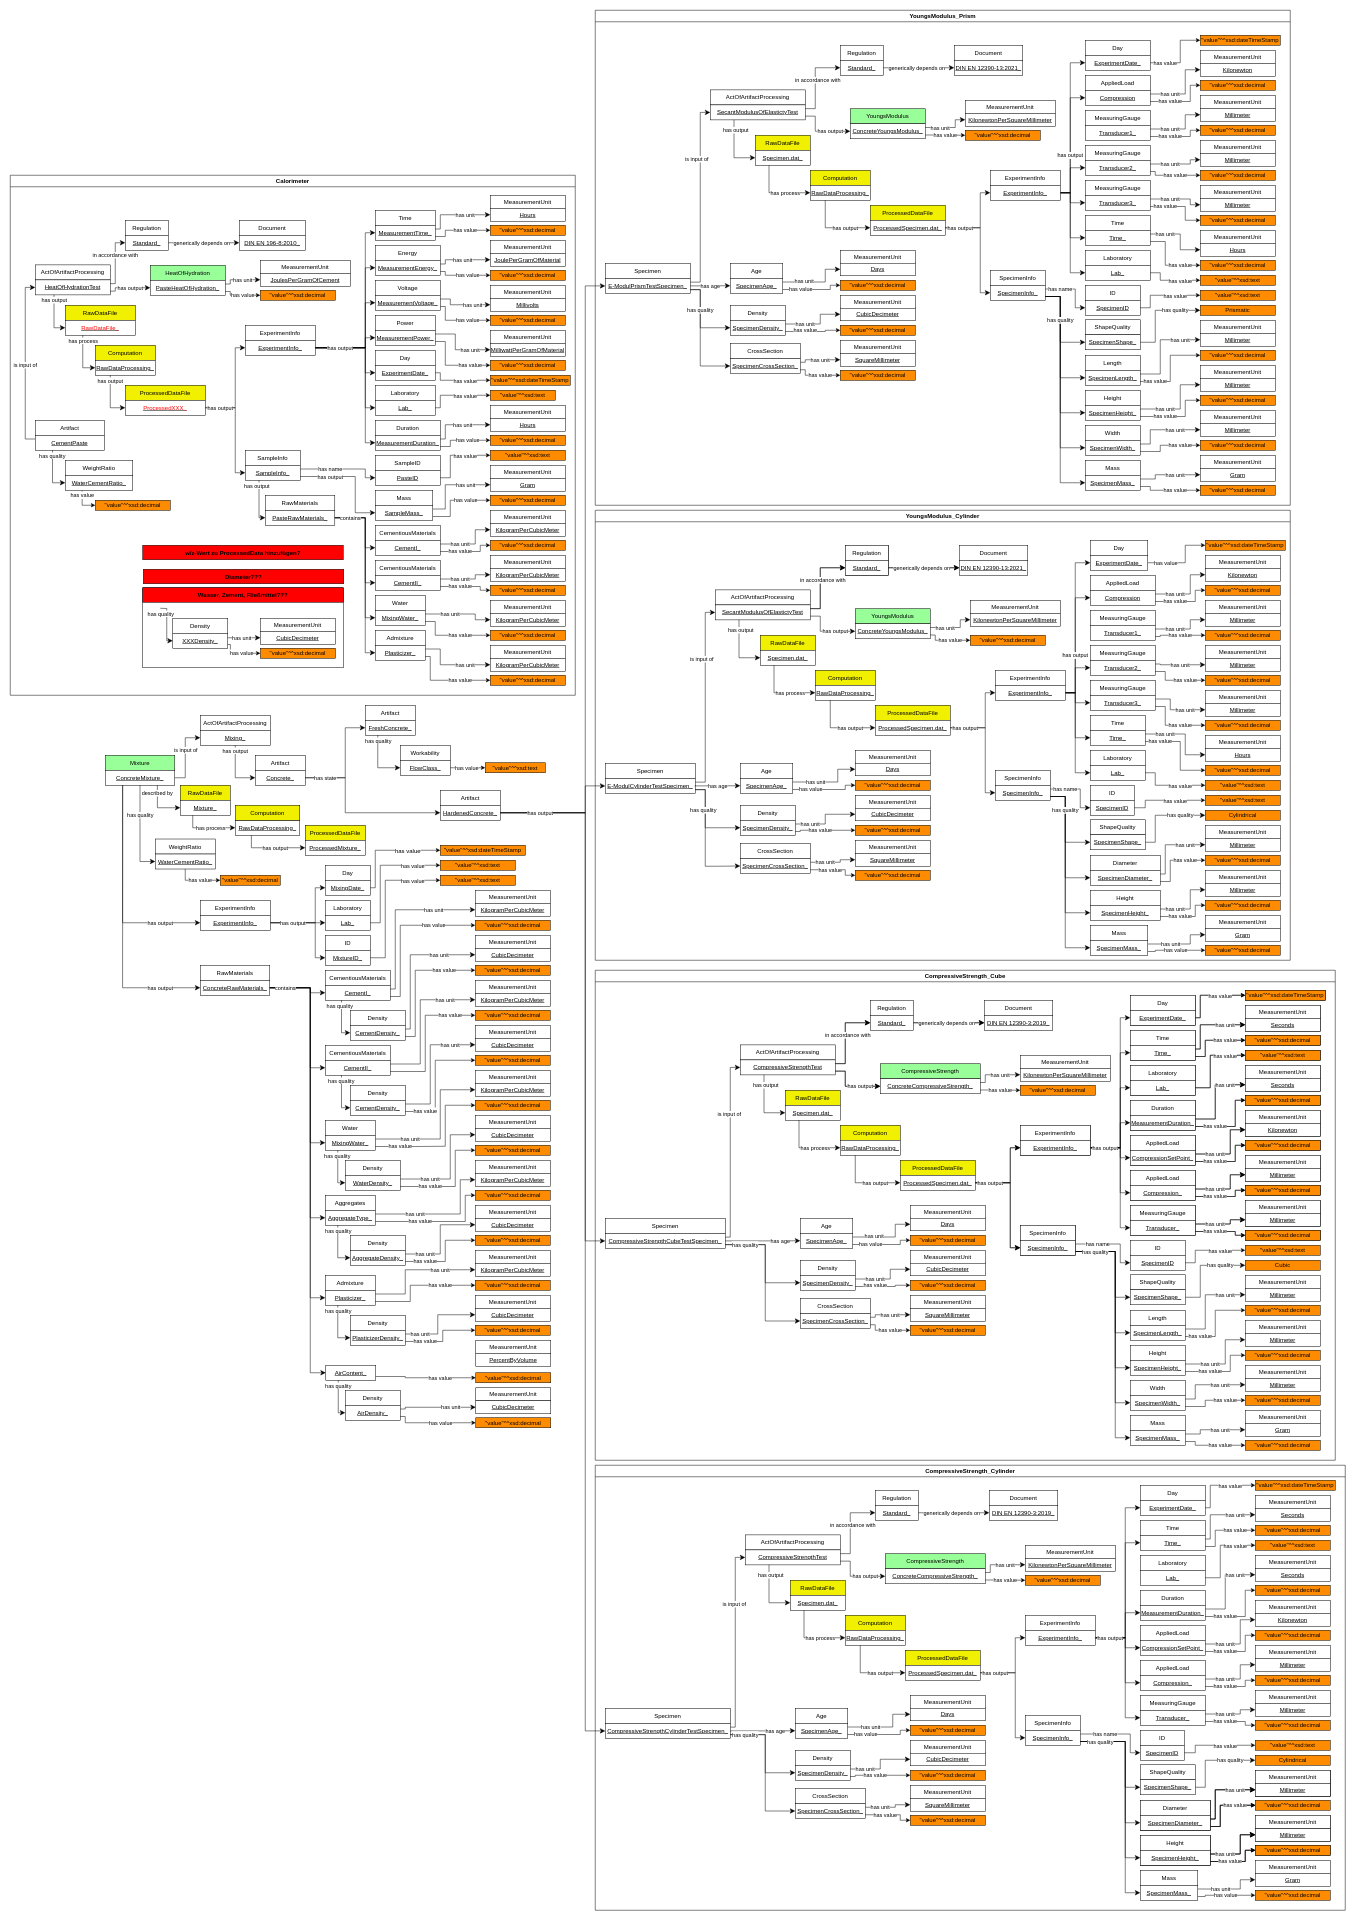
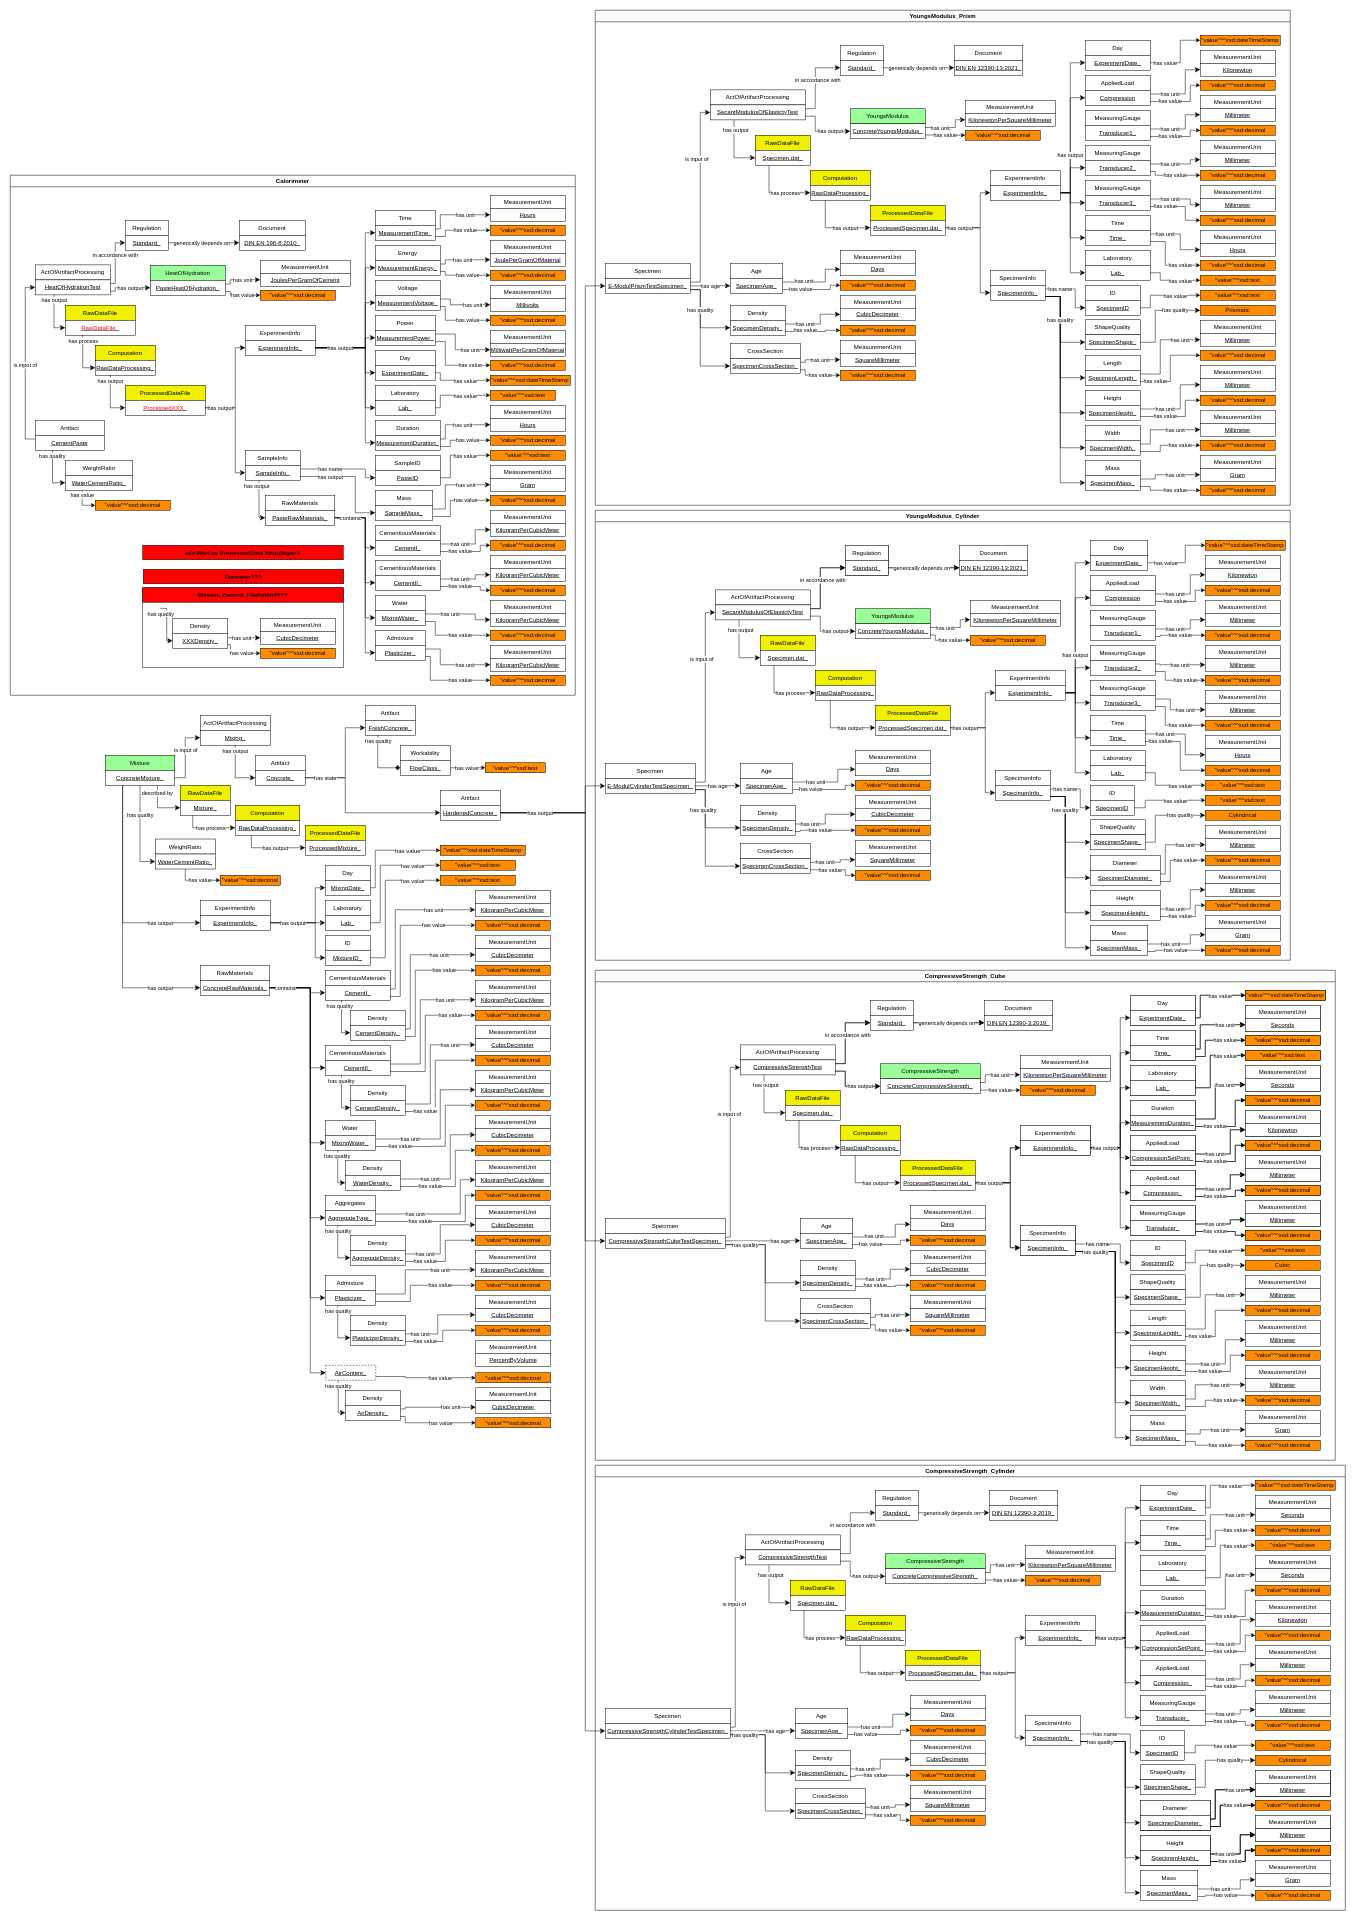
edge "FreshConcrete_" -> "FlowClass_": arrowhead classic -> diamond
node "AirContent_": style solid -> dashed
